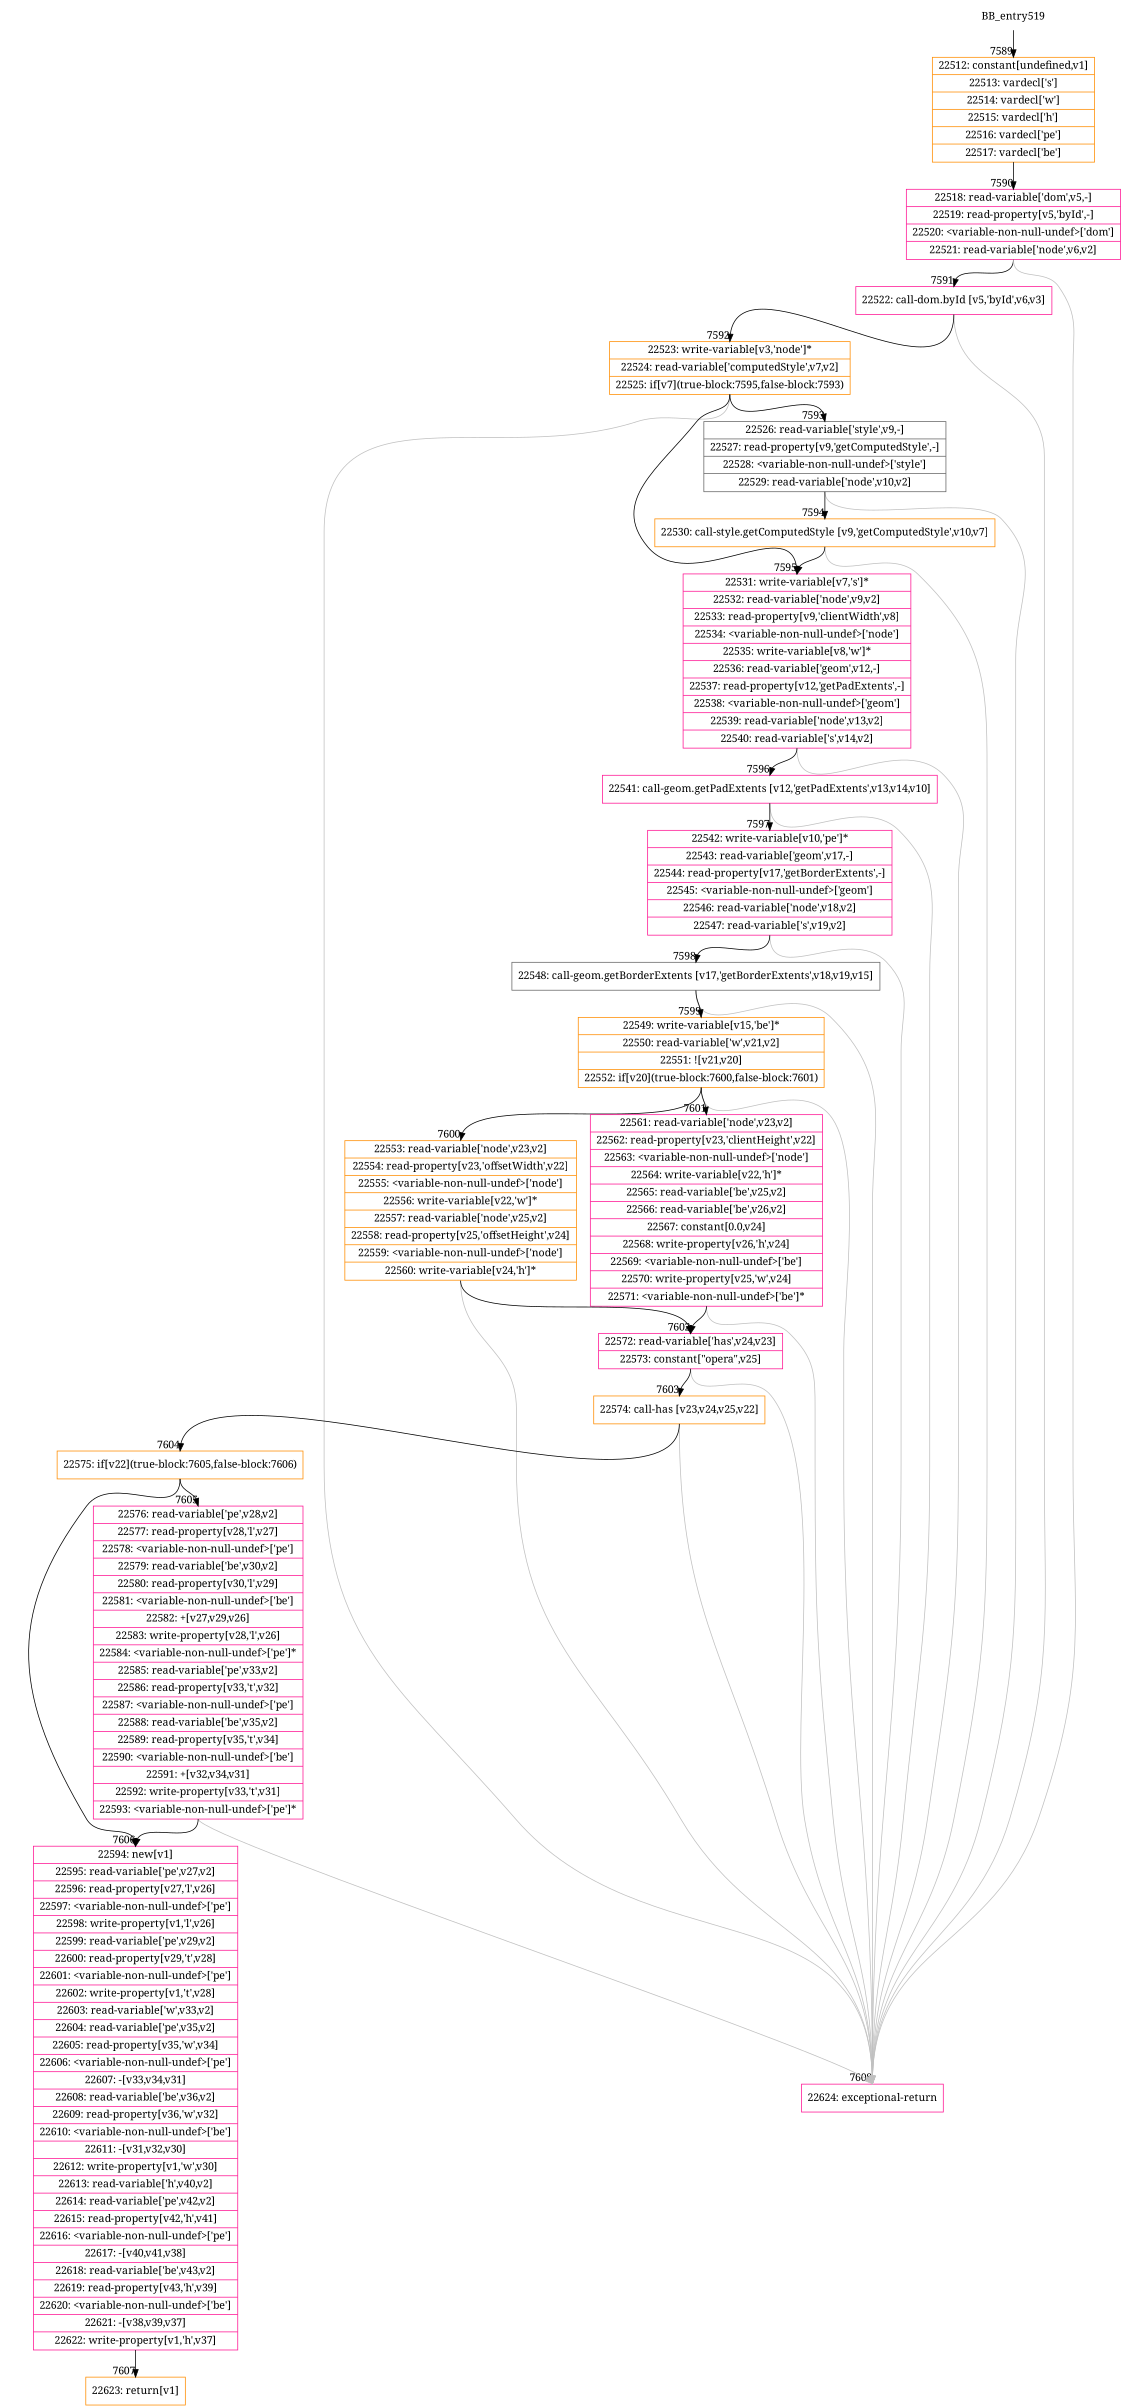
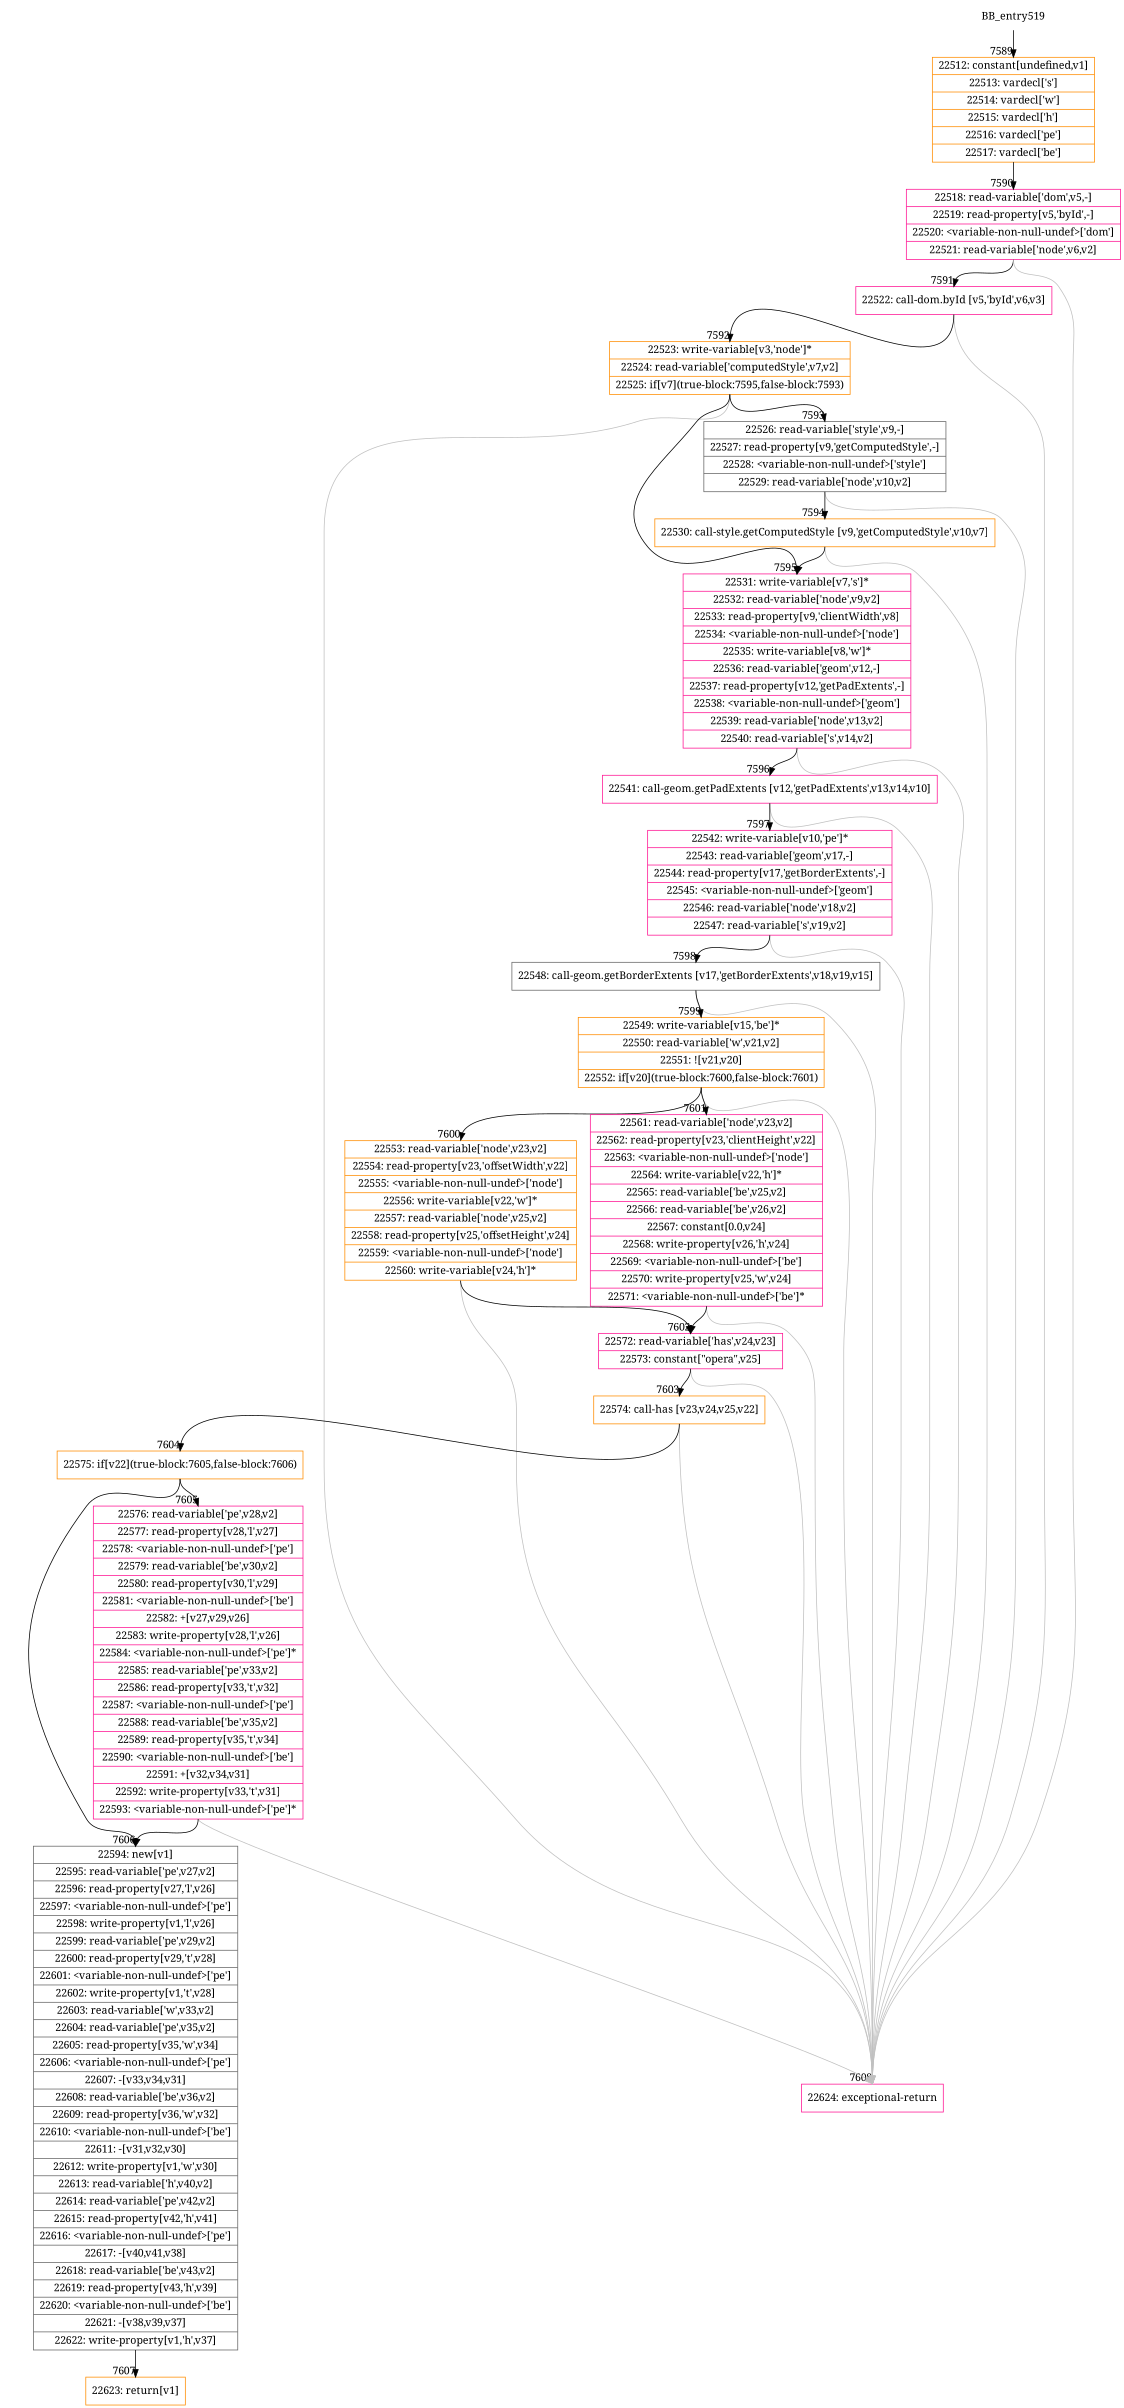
node "22594: new[v1]": color deeppink -> gray40
